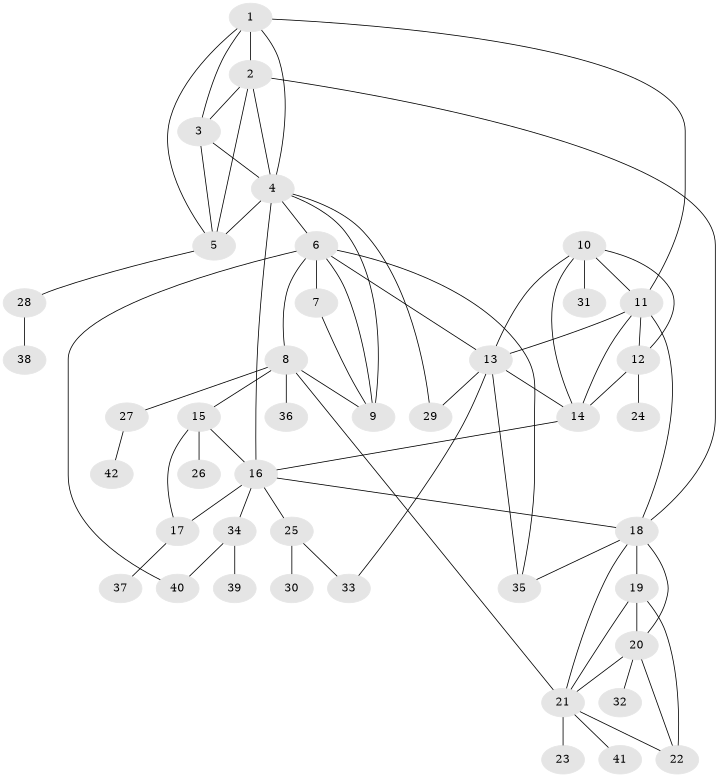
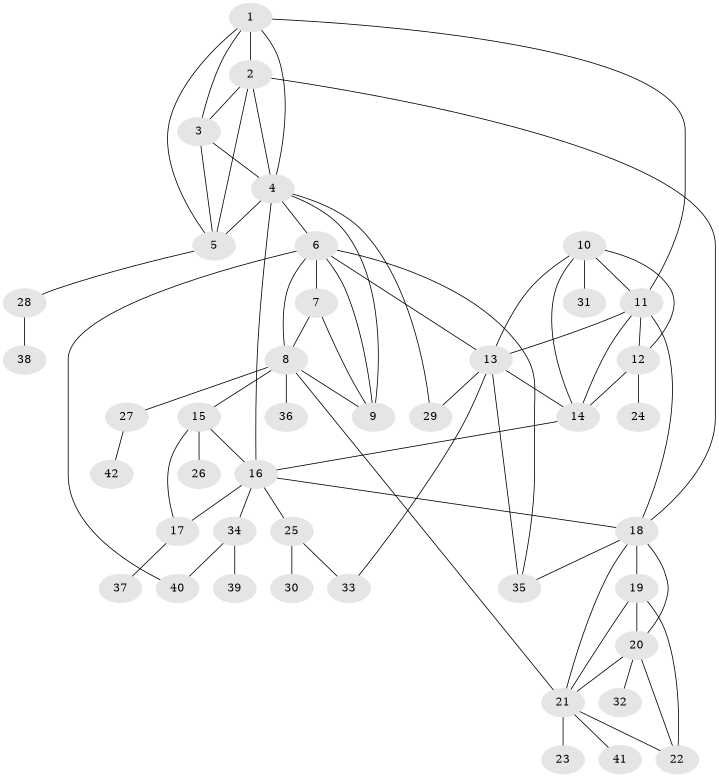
edge "7" -- "8": added
